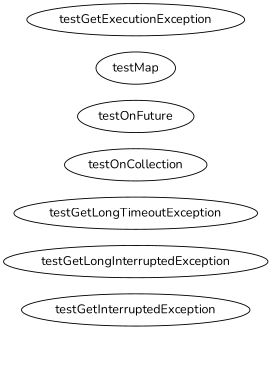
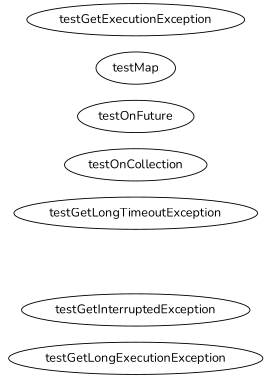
node "testGetLongInterruptedException": removed
node "testGetLongExecutionException": added
